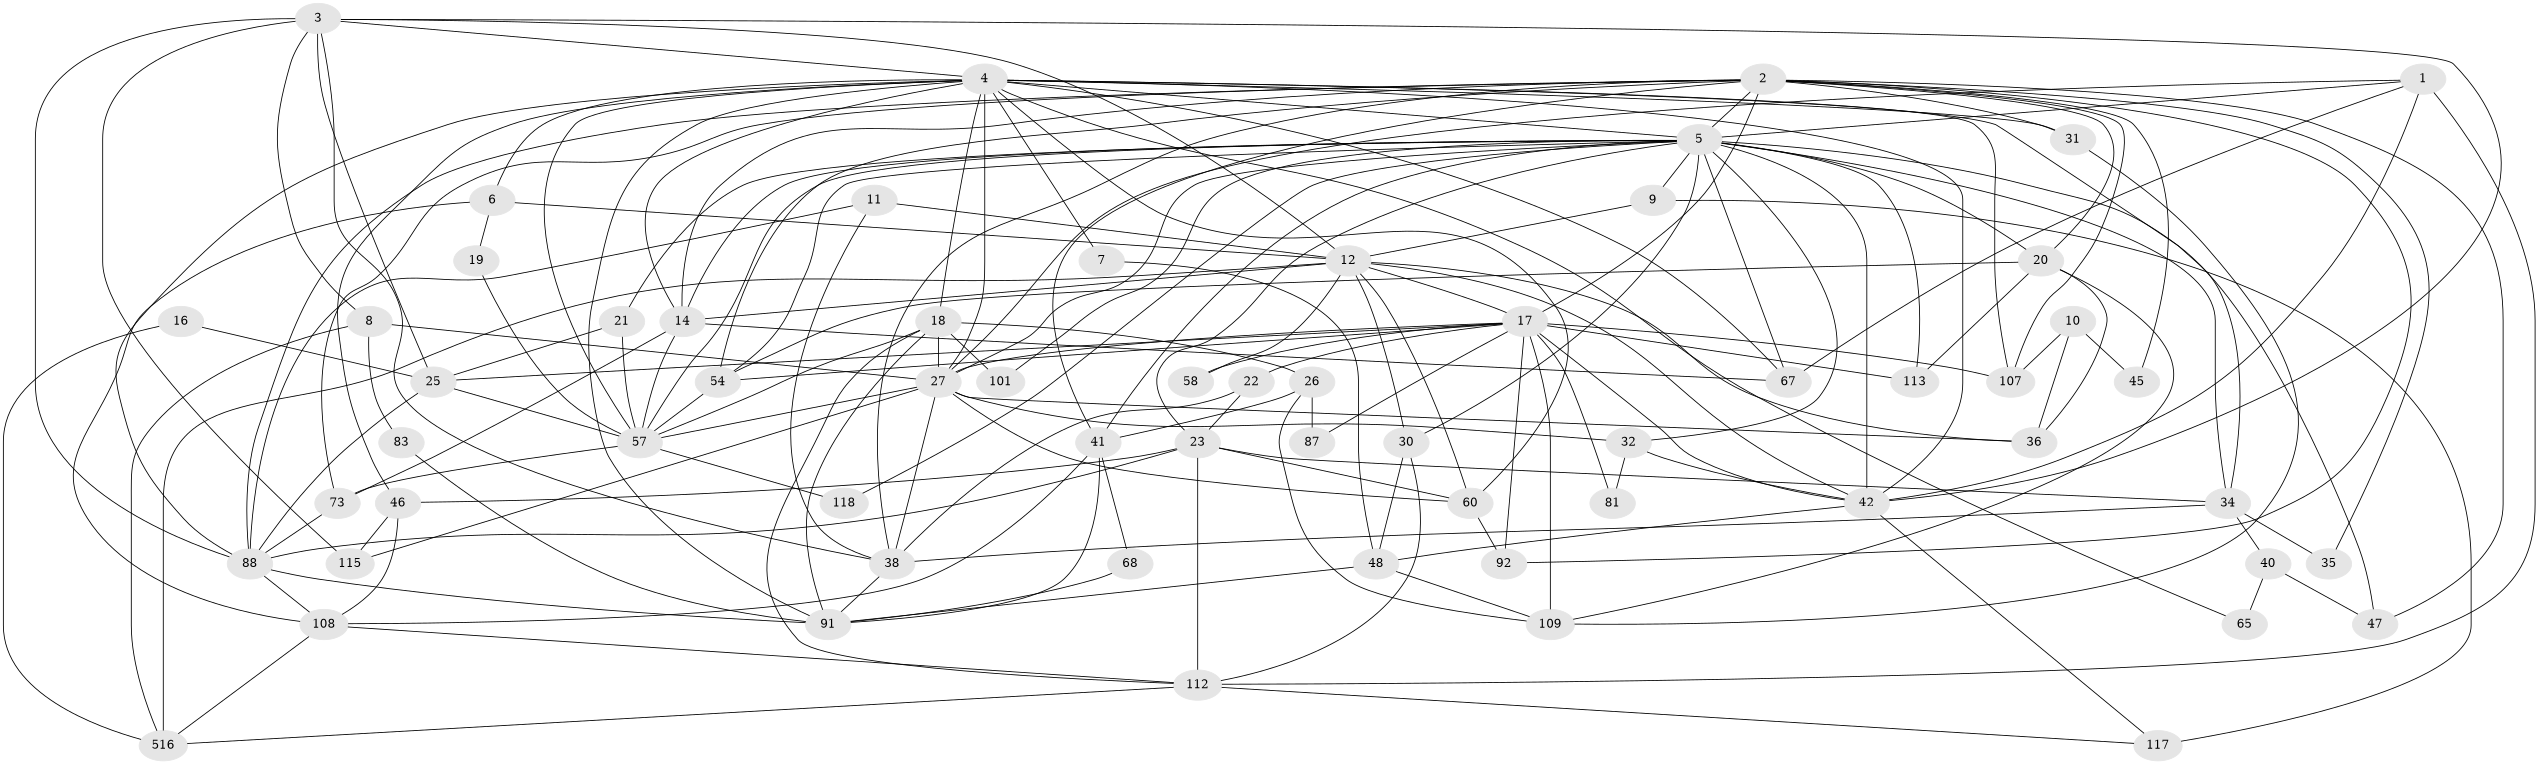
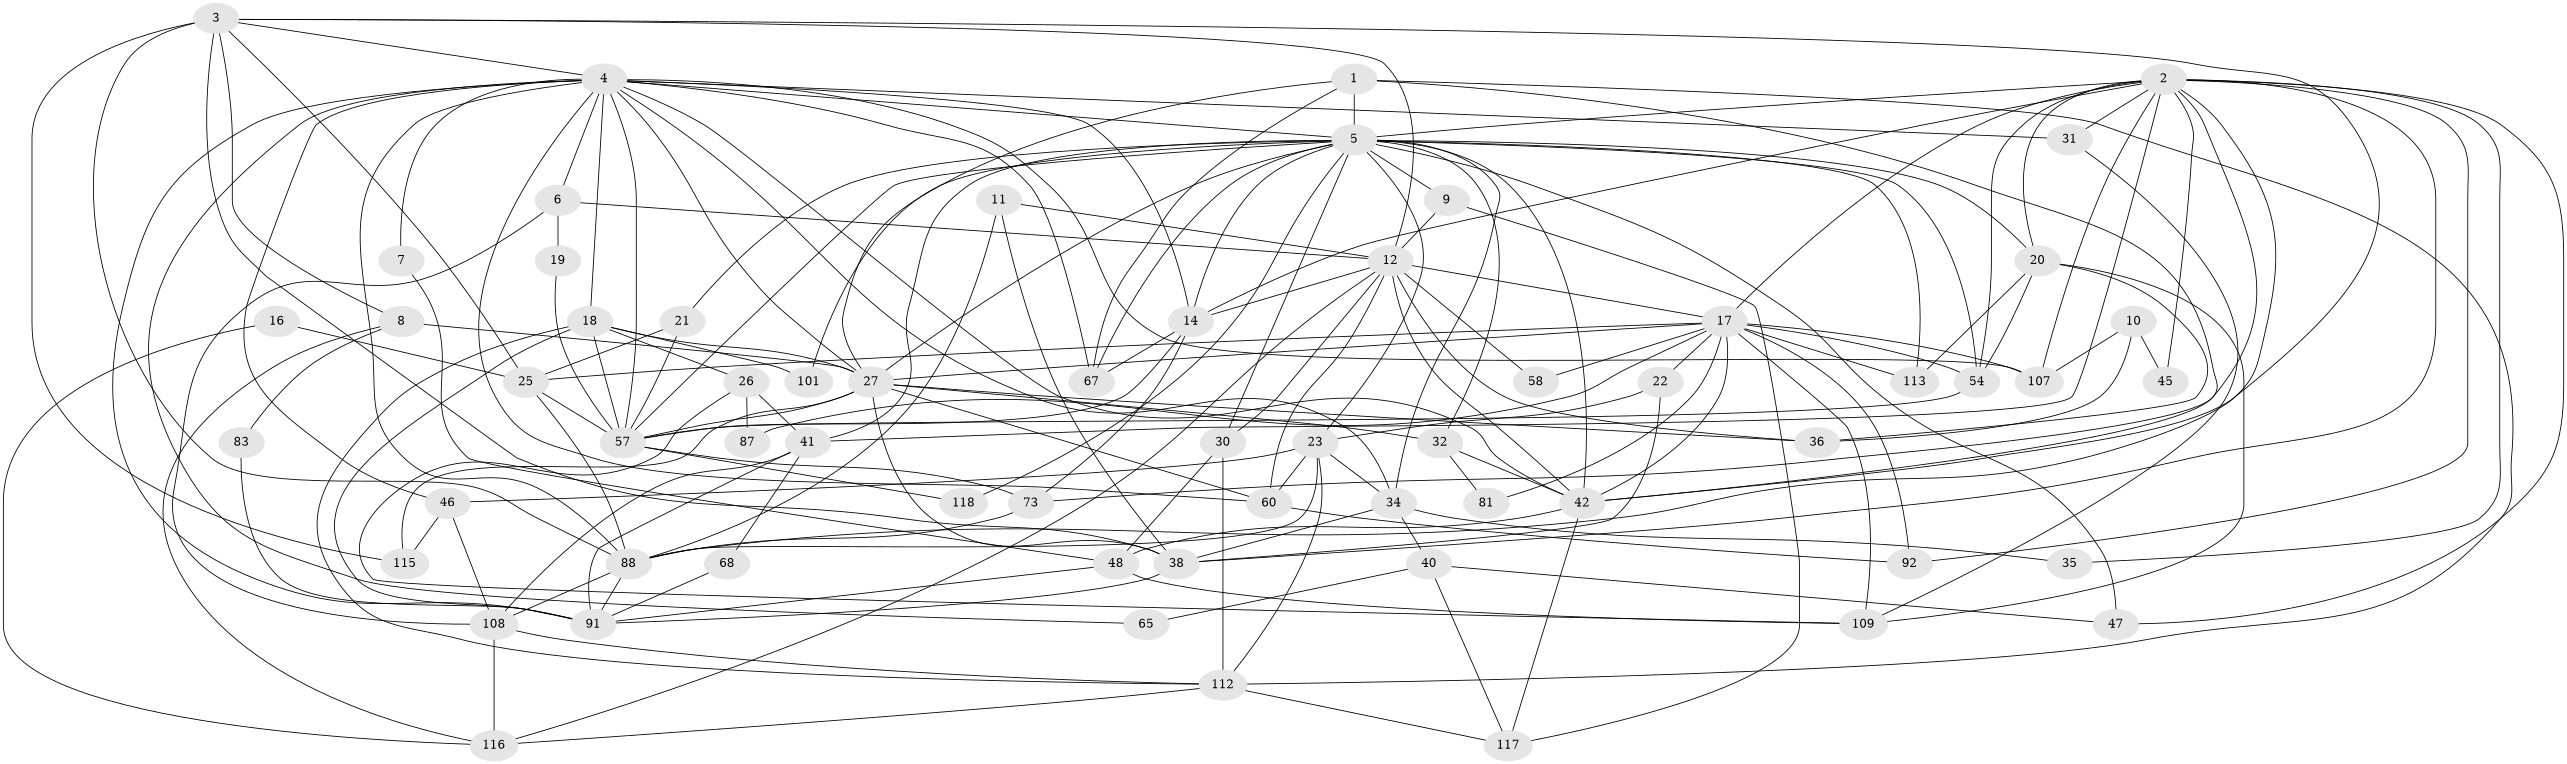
edge "40" -- "117": added
node "516": label "516" -> "116"
